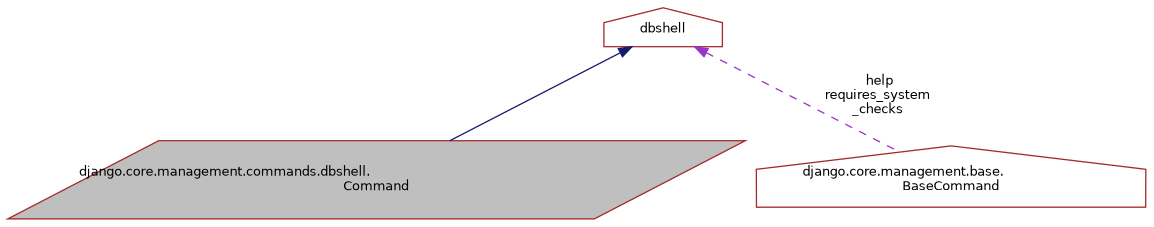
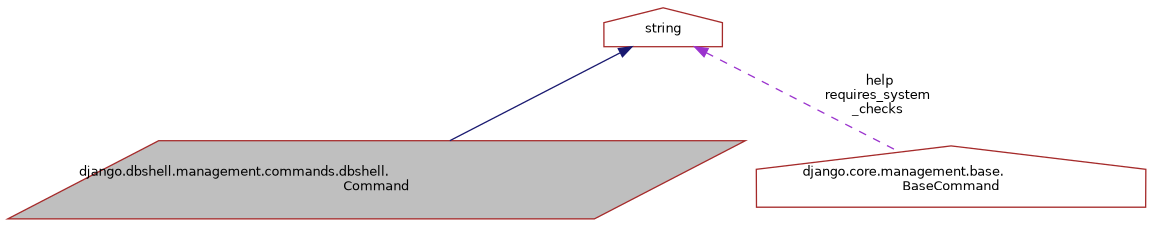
node "dbshell": label "dbshell" -> "string"
node "django.core.management.commands.dbshell. Command": label "django.core.management.commands.dbshell. Command" -> "django.dbshell.management.commands.dbshell. Command"
